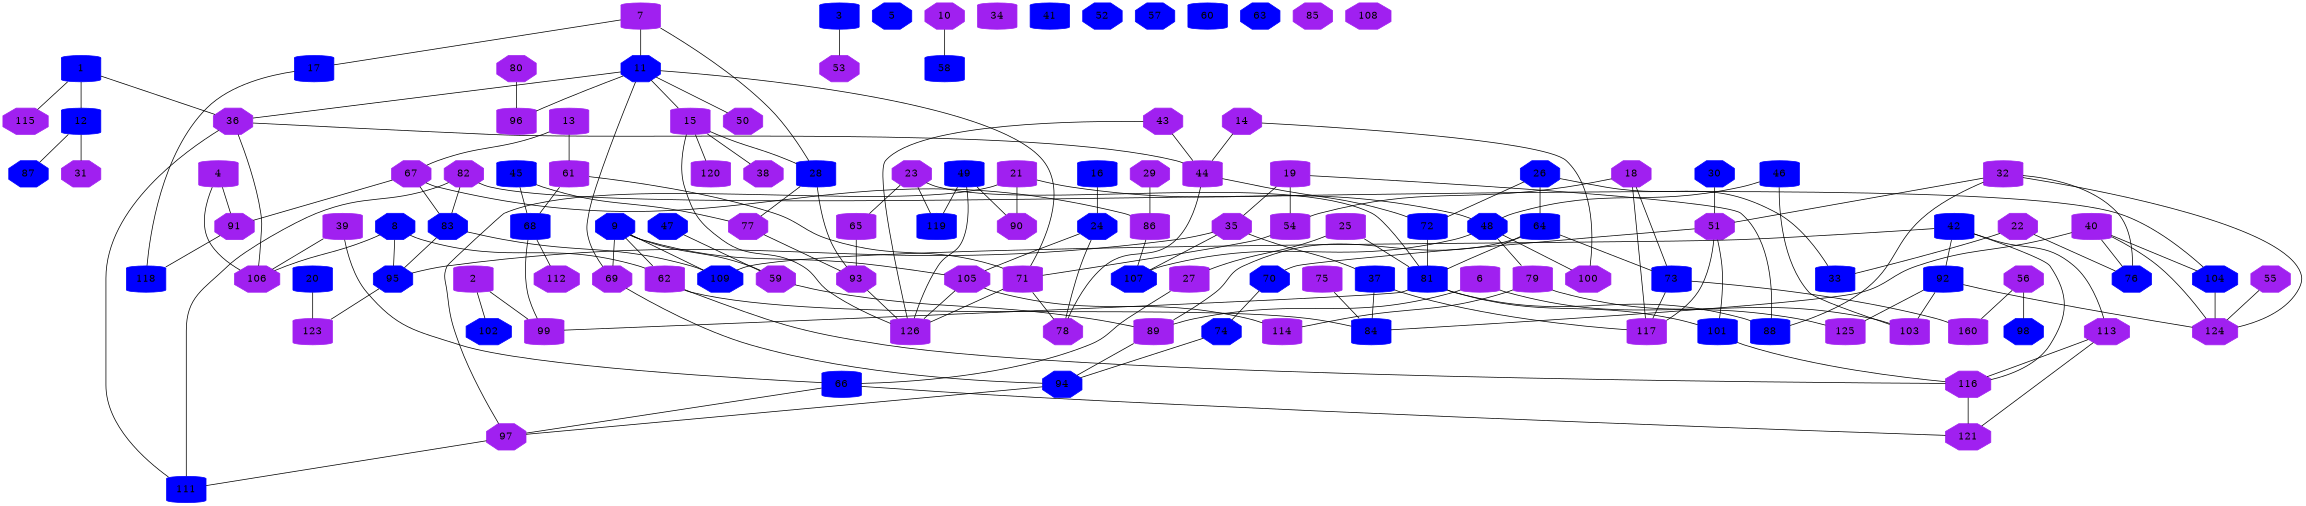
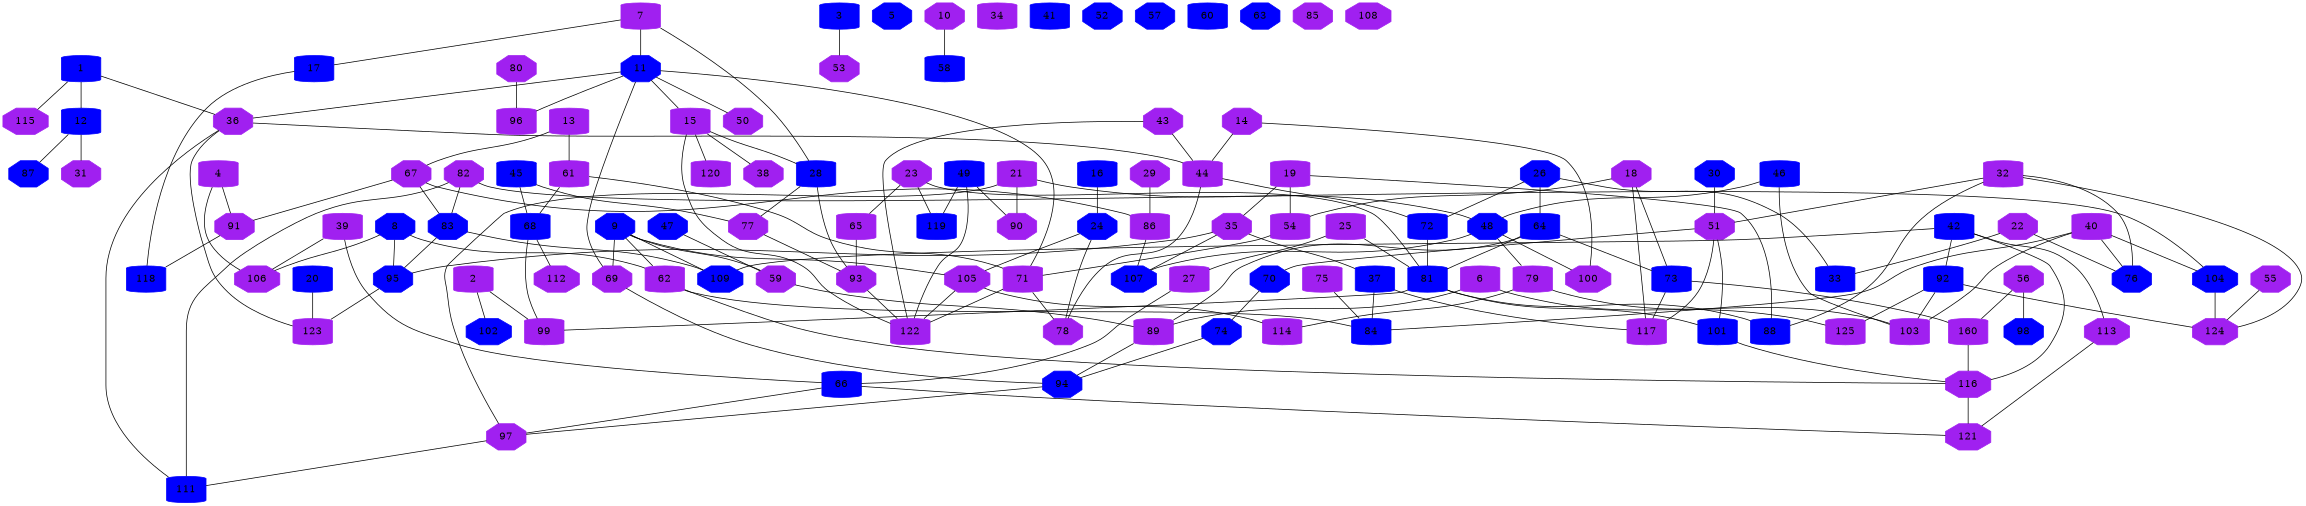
edge "36" -- "106": now "36" -- "123"
edge "40" -- "124": now "40" -- "103"
node "126": label "126" -> "122"
edge "113" -- "116": now "160" -- "116"
